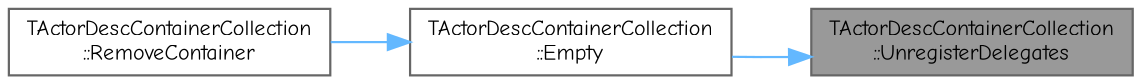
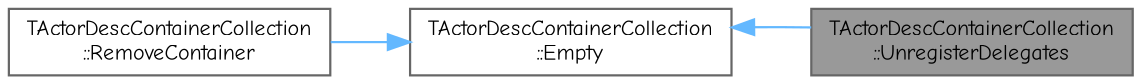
edge "TActorDescContainerCollection ::Empty" -> "TActorDescContainerCollection ::UnregisterDelegates": reversed
